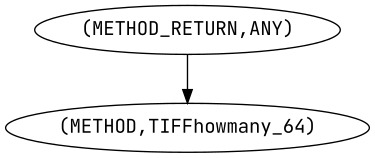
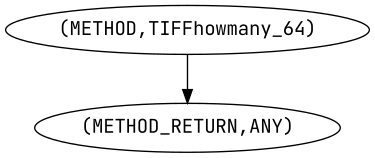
edge "(METHOD_RETURN,ANY)" -> "(METHOD,TIFFhowmany_64)": reversed
